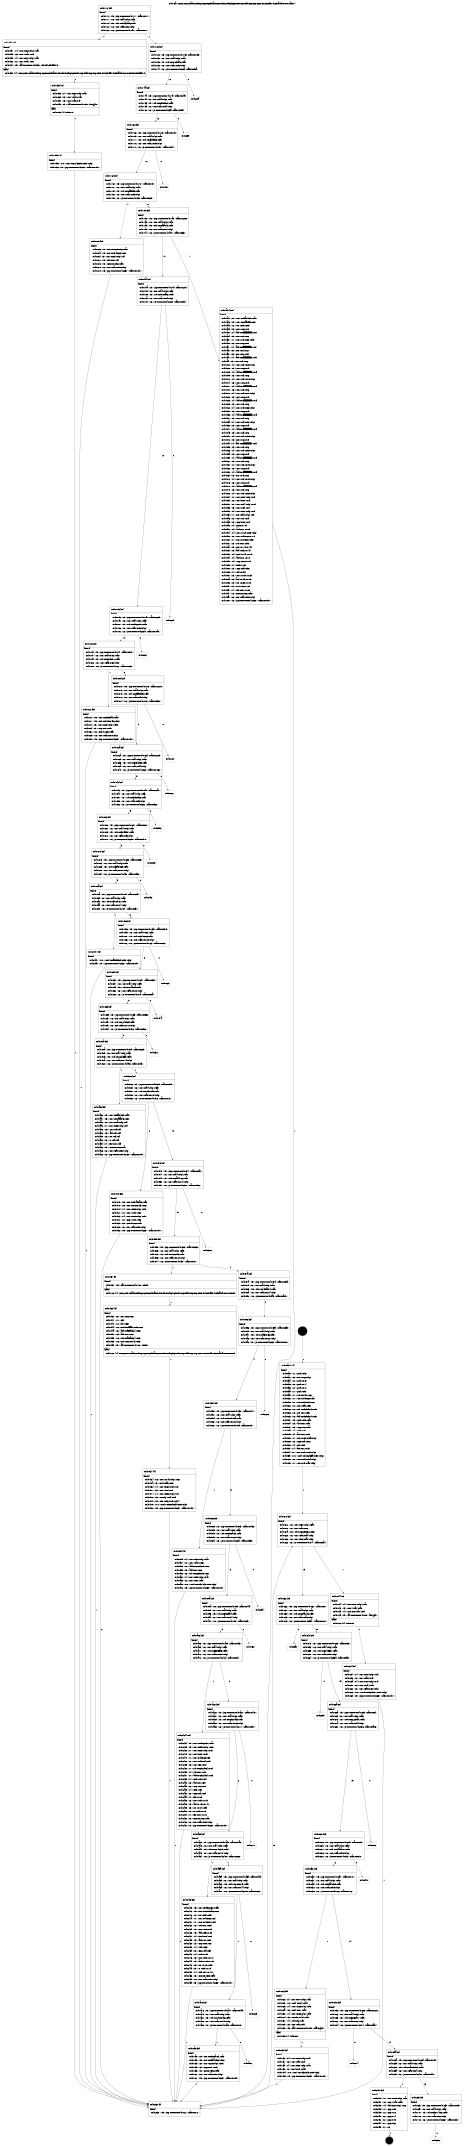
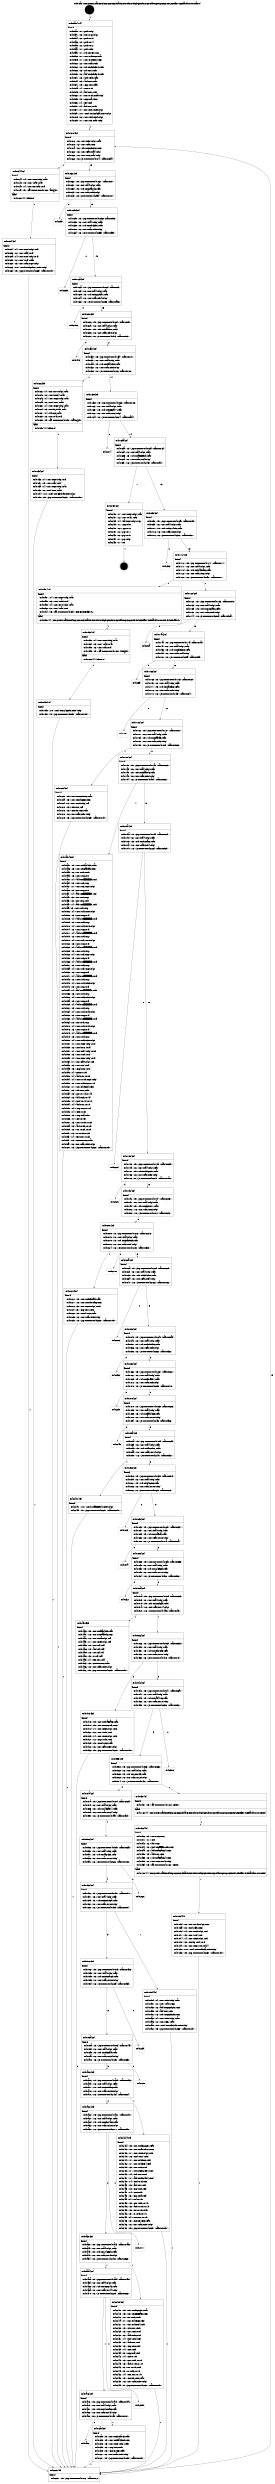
edge "0x4016f6 [28]" -> "0x401712 [28]": added, label "13"
edge "0x4017f2 [28]" -> "0x401c72 [30]": now "0x40180e [28]" -> "0x401c72 [30]"
edge "0x401a9c [53]" -> "0x402657 [5]": removed, label "1"
